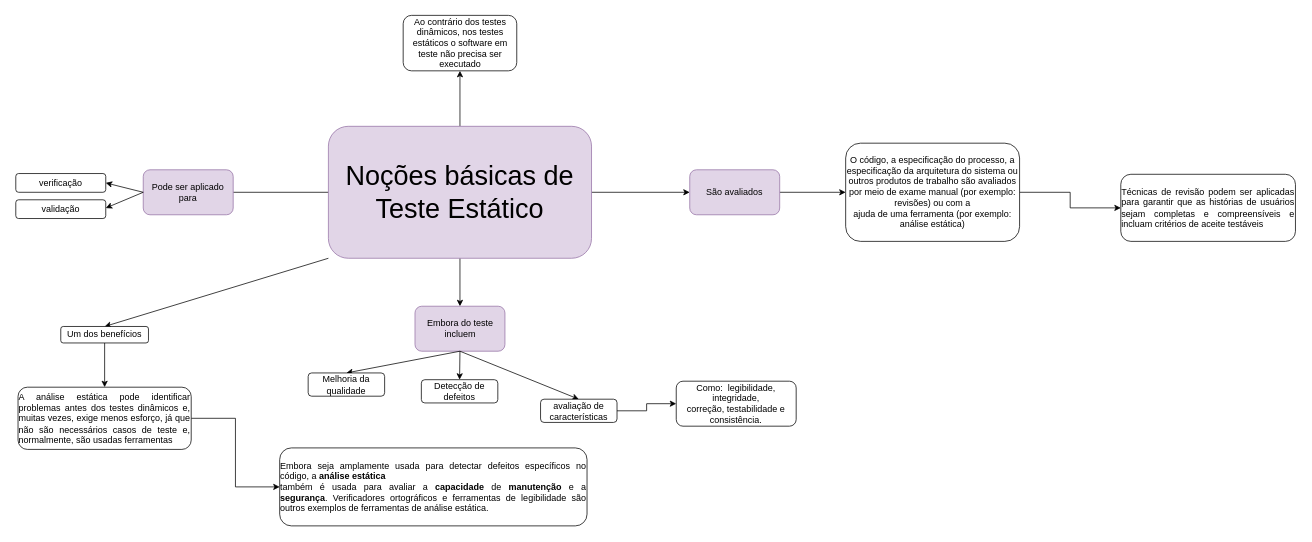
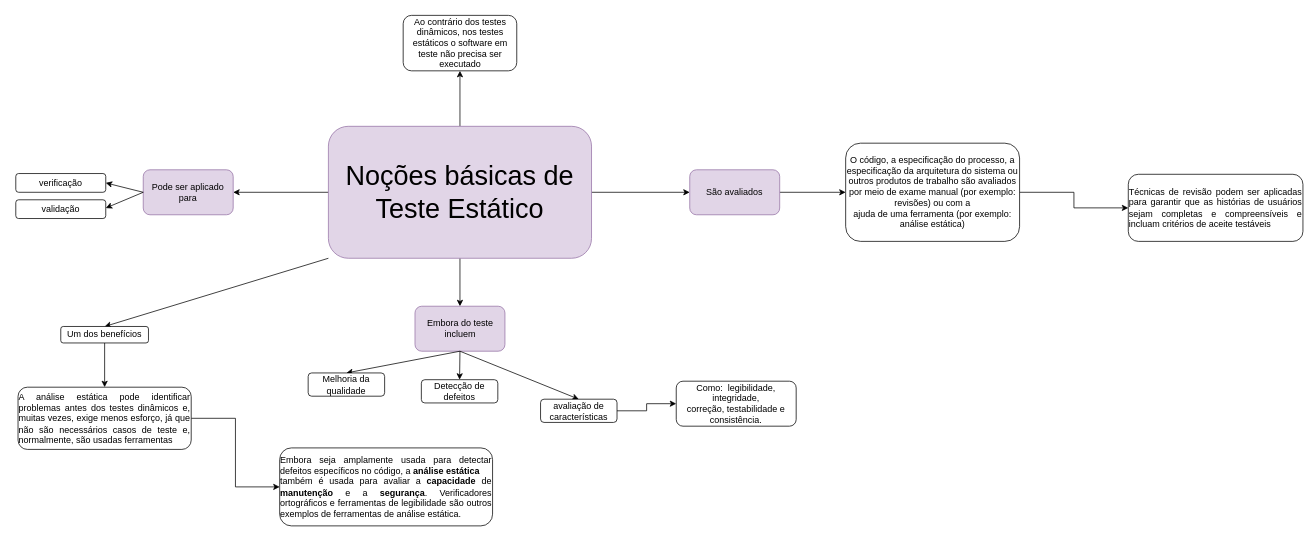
edge "Pode ser aplicado para" -- "Noções básicas de Teste Estático": arrowhead none -> classic
node "Técnicas de revisão podem ser aplicadas para garantir que as histórias de usuários sejam completas e compreensíveis e incluam critérios de aceite testáveis": moved (1208, 208) -> (1216, 208)
node "Embora seja amplamente usada para detectar defeitos específicos no código, a análise estática também é usada para avaliar a capacidade de manutenção e a segurança. Verificadores ortográficos e ferramentas de legibilidade são outros exemplos de ferramentas de análise estática.": size 308x78 -> 213x78
